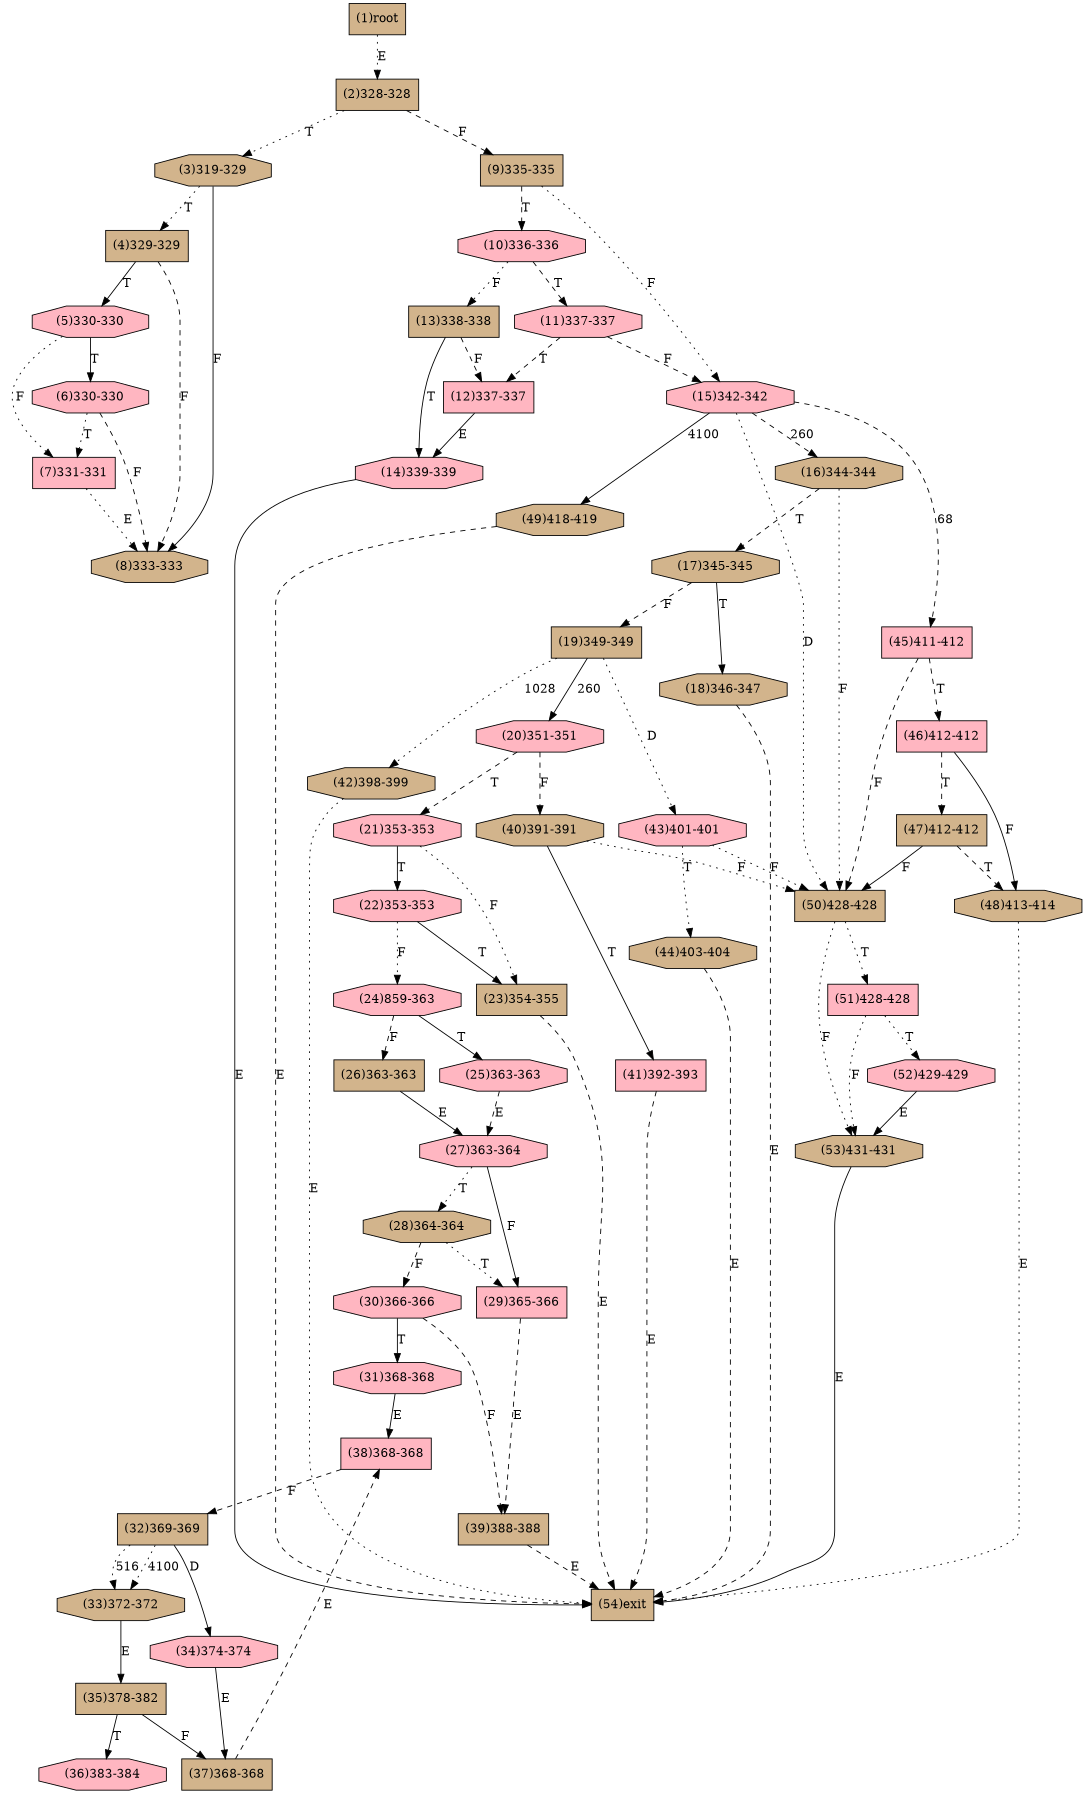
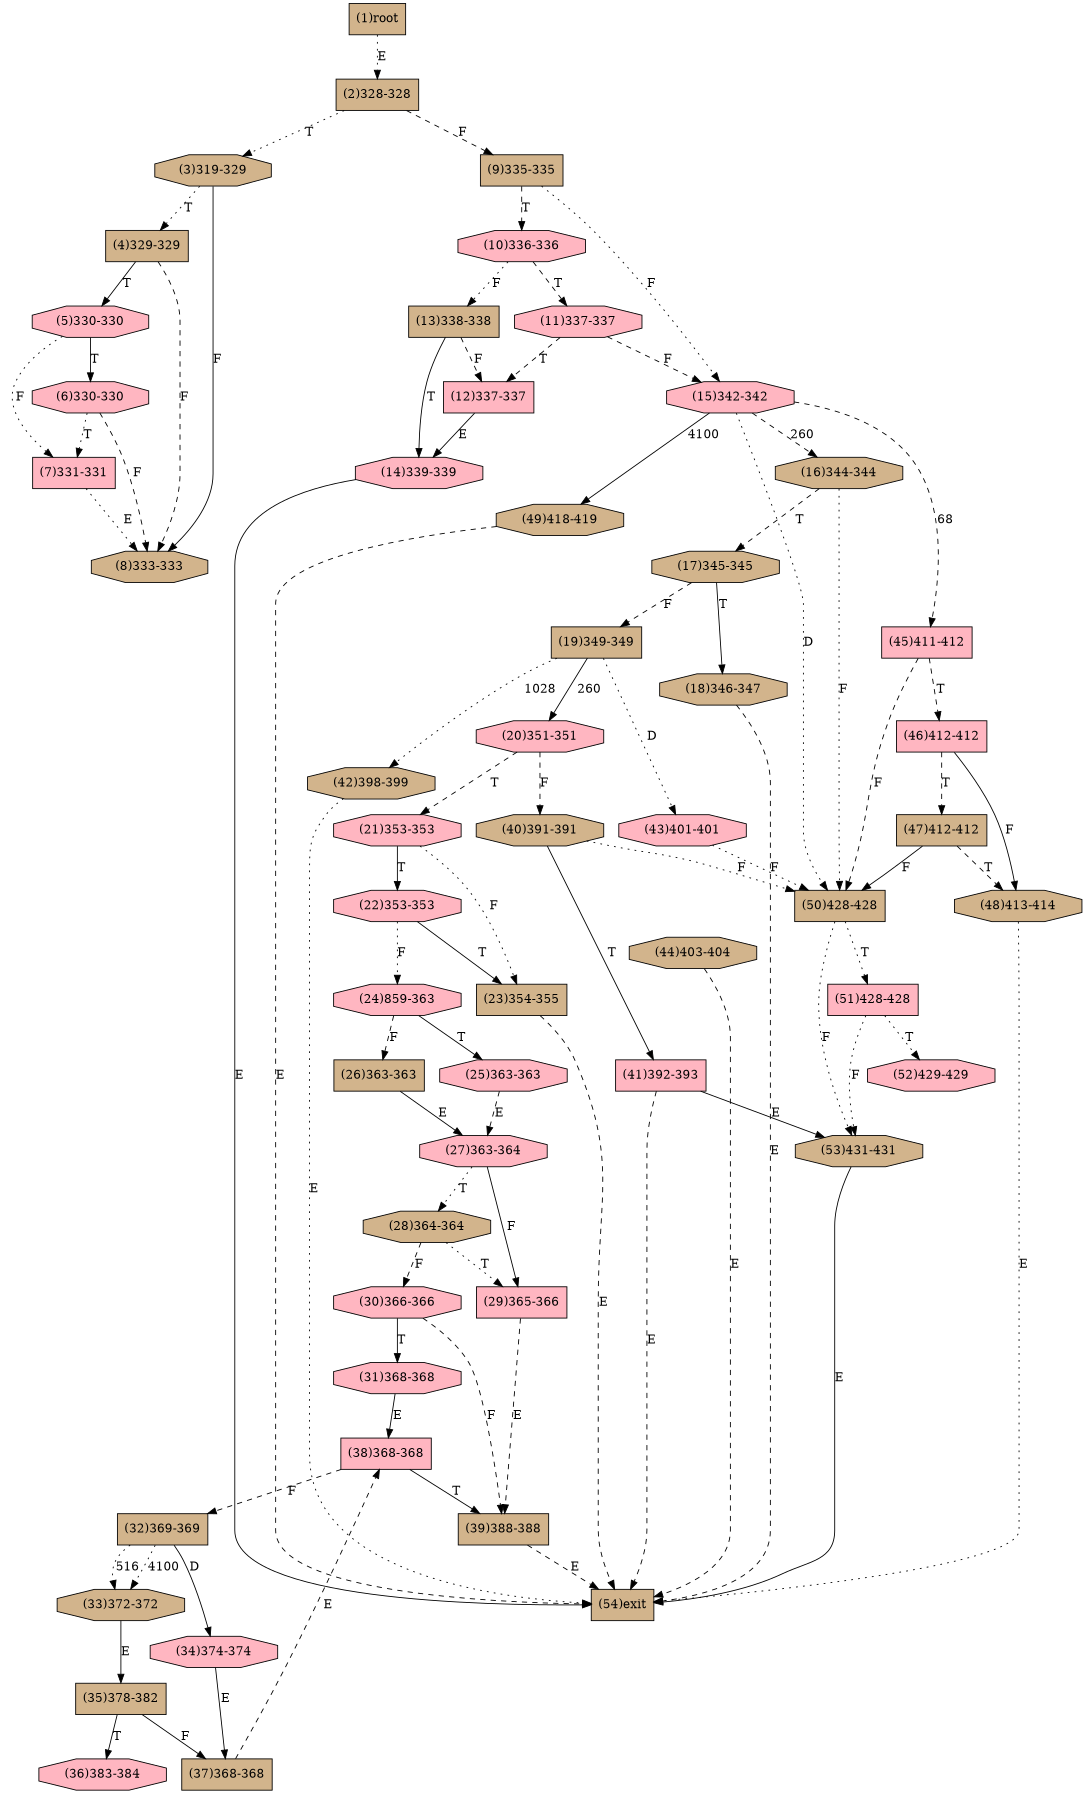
edge "(43)401-401" -> "(44)403-404": removed, label "T"
edge "(52)429-429" -> "(53)431-431": now "(41)392-393" -> "(53)431-431"
edge "(38)368-368" -> "(39)388-388": added, label "T"
